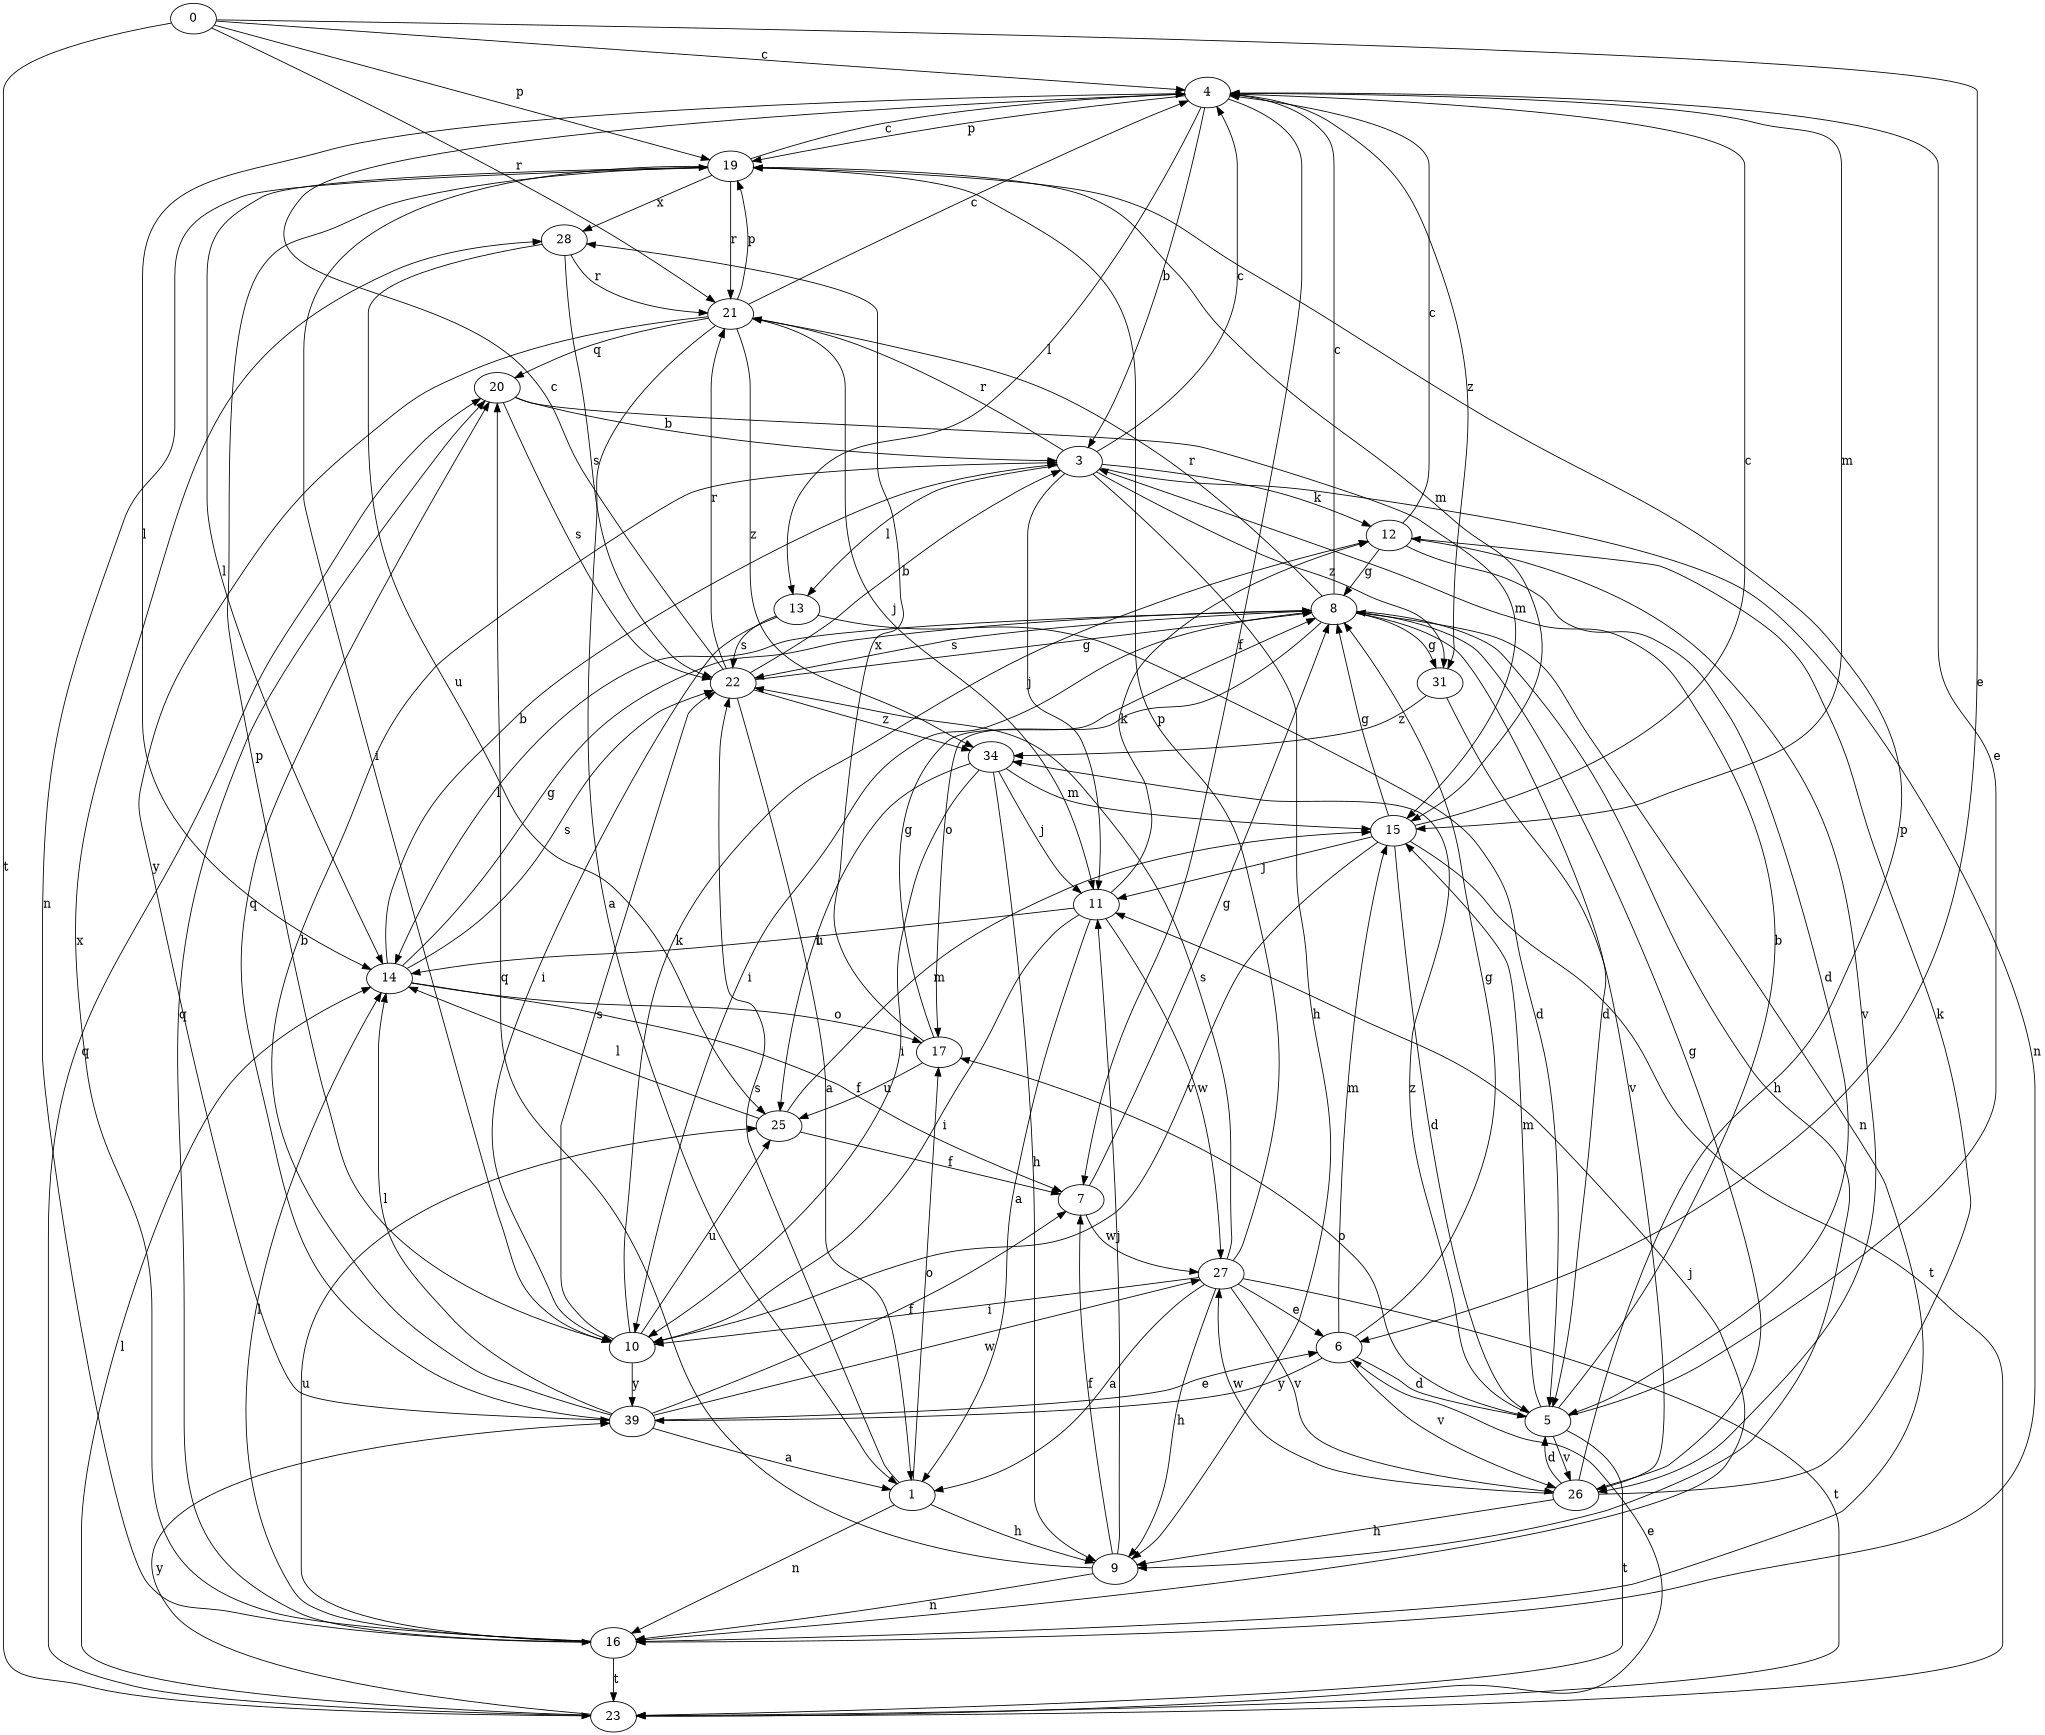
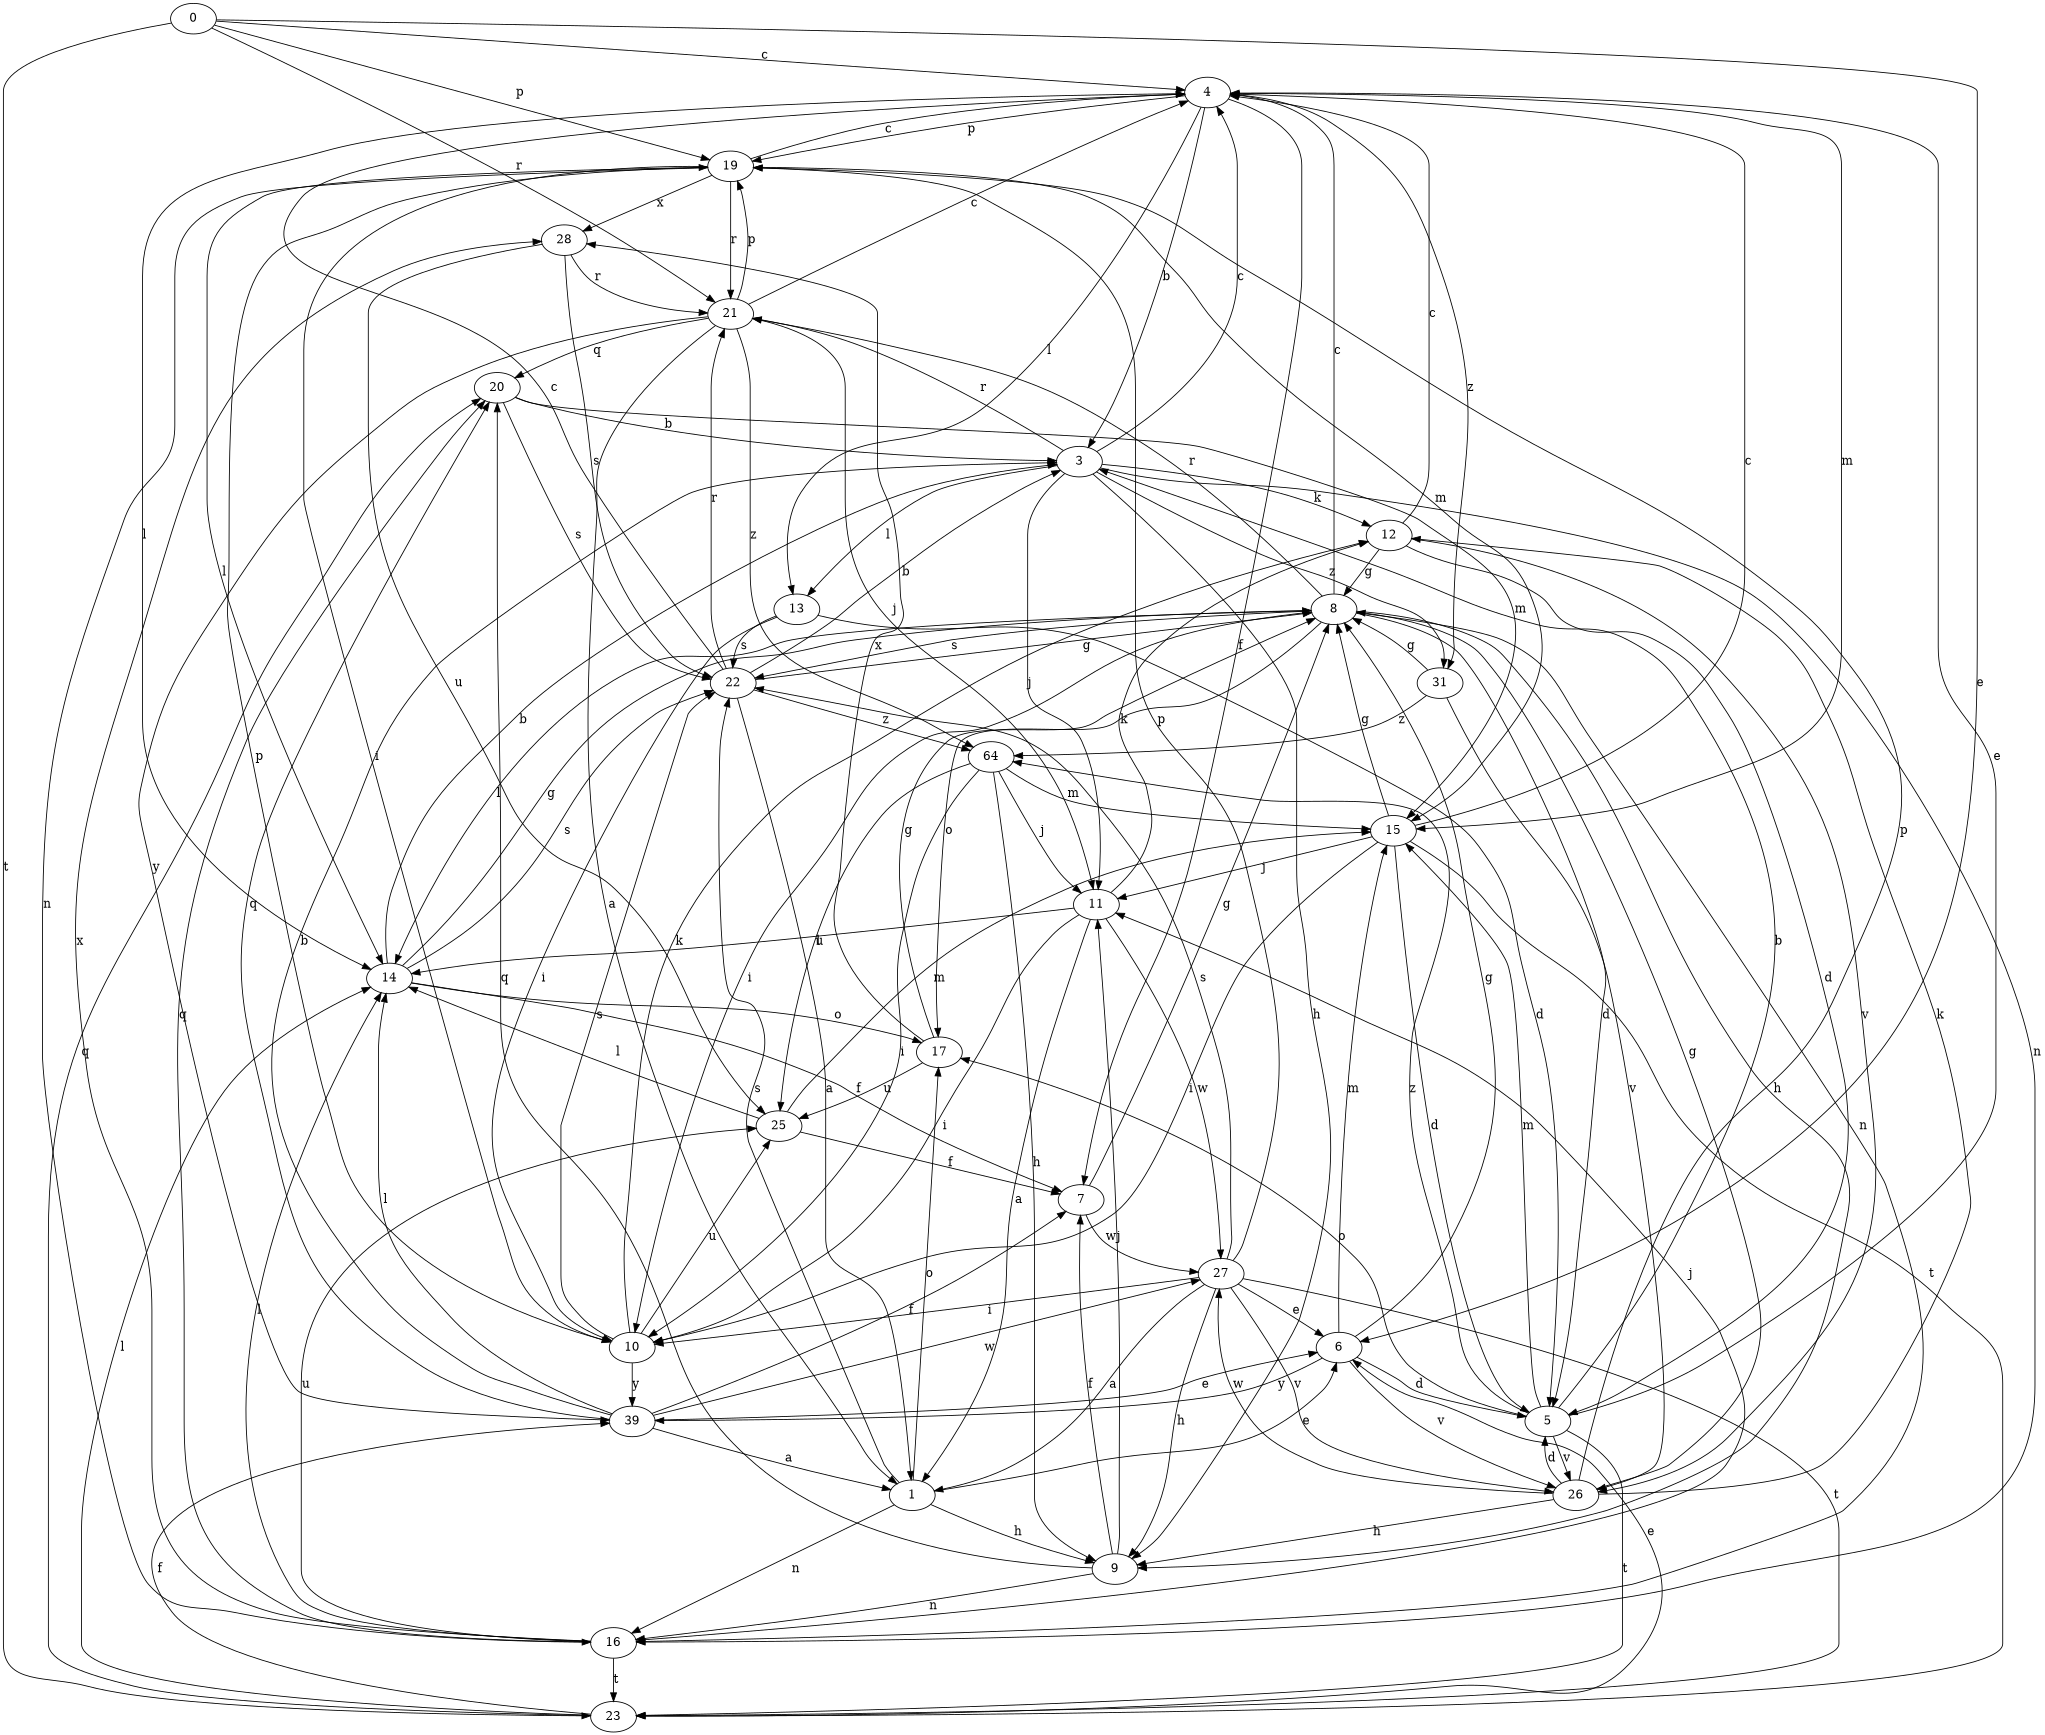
edge "8" -> "31": reversed
node "34": label "34" -> "64"
edge "15" -> "10": label "v" -> "i"
edge "1" -> "6": added, label "e"
edge "23" -> "39": label "y" -> "f"
